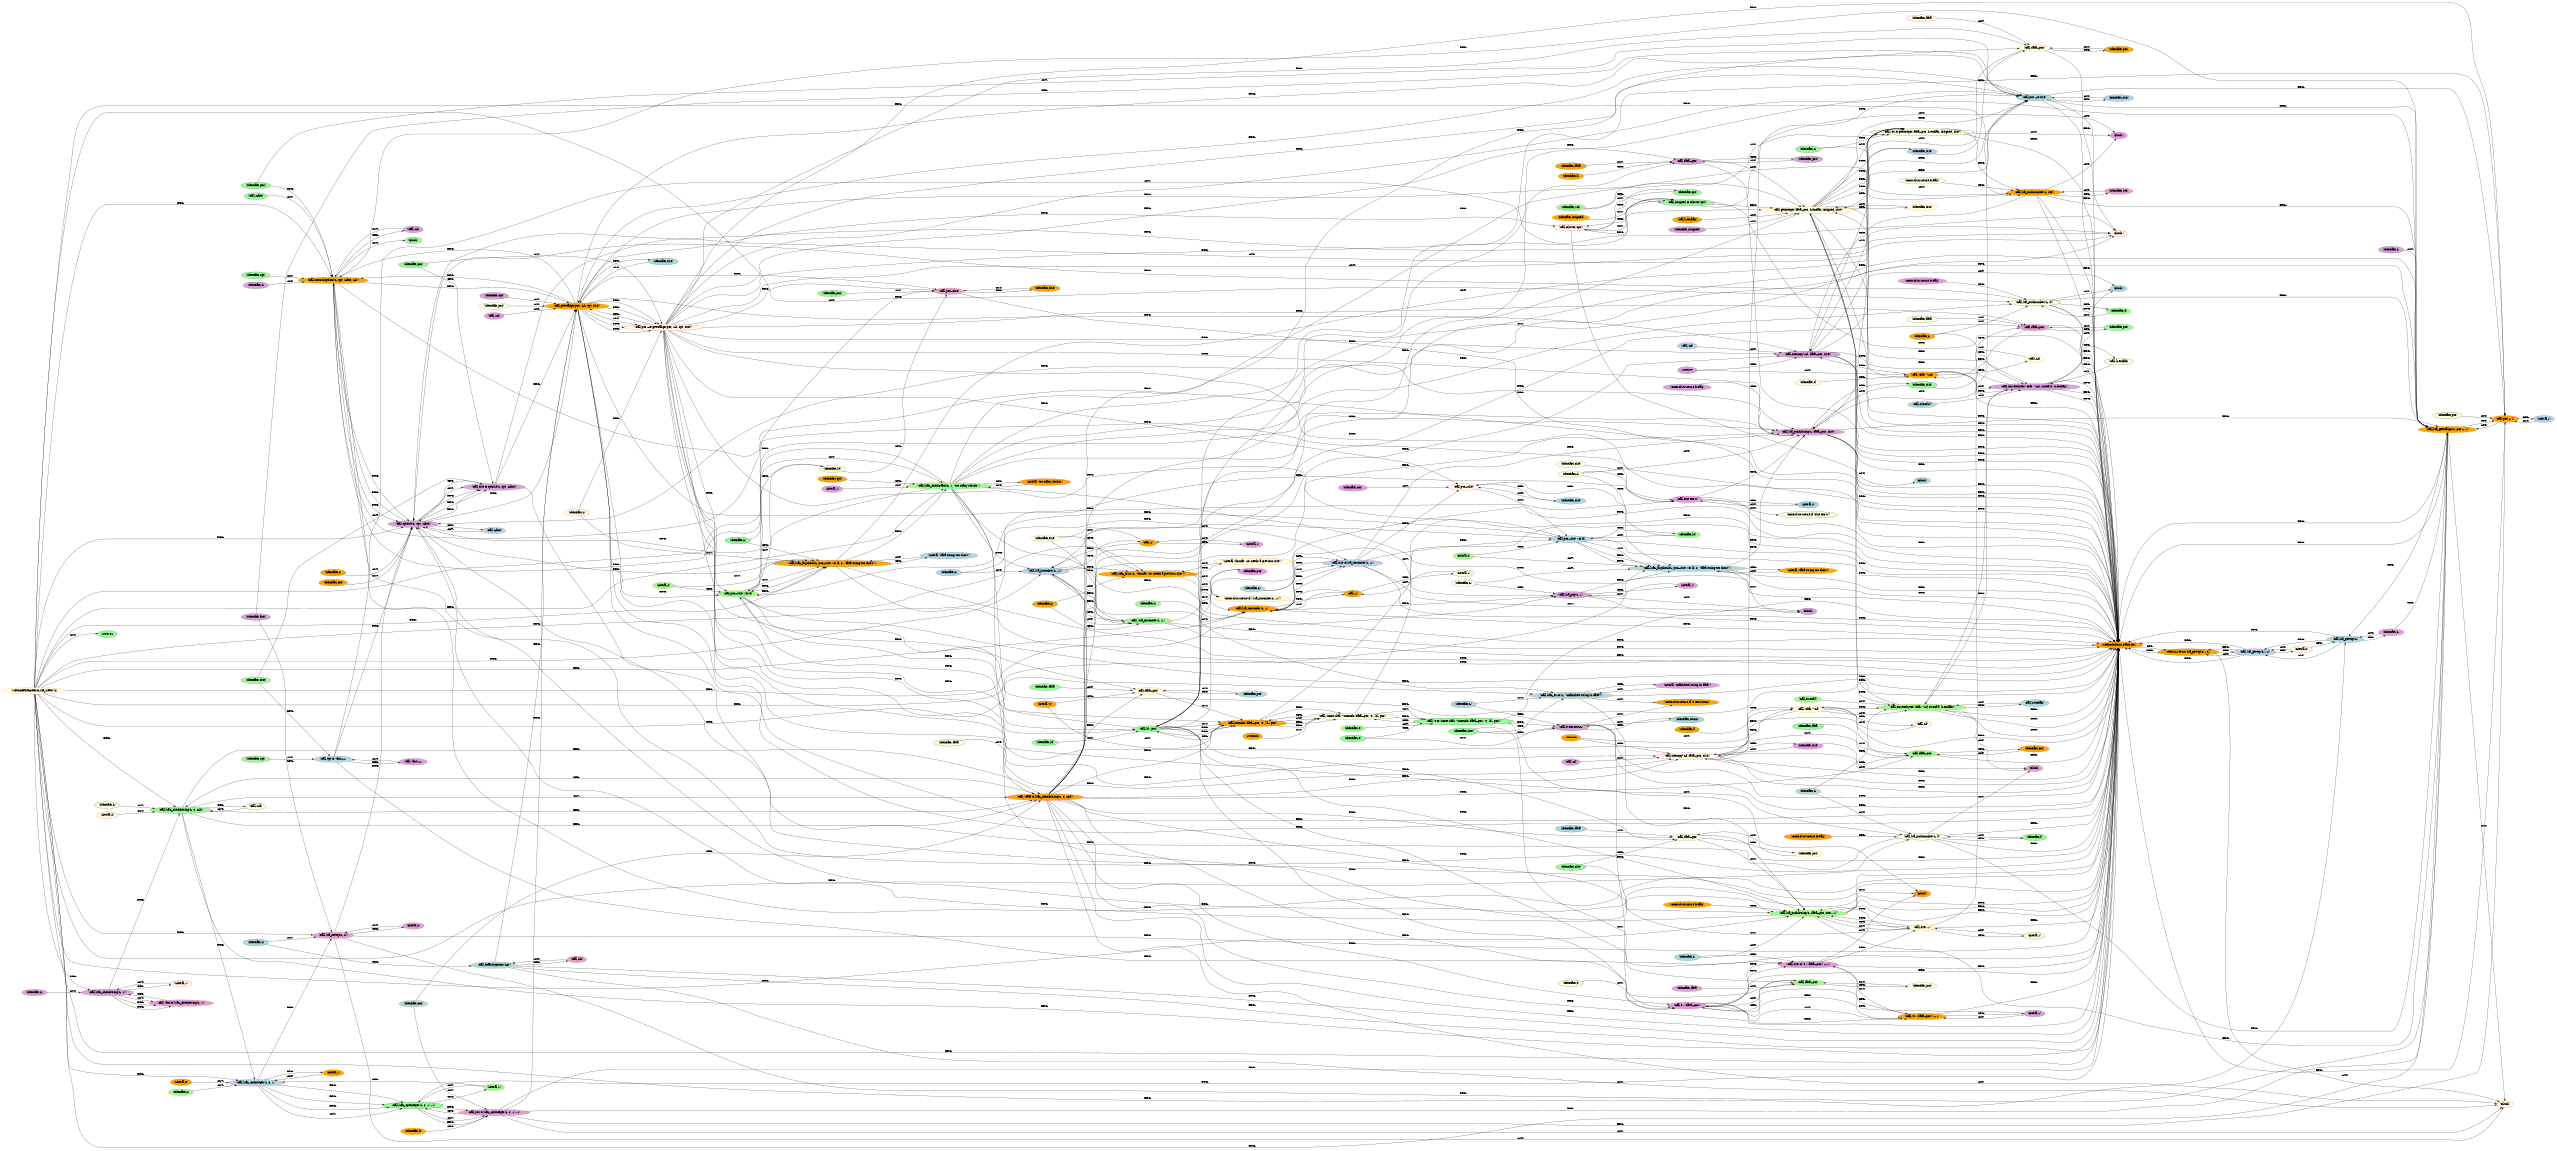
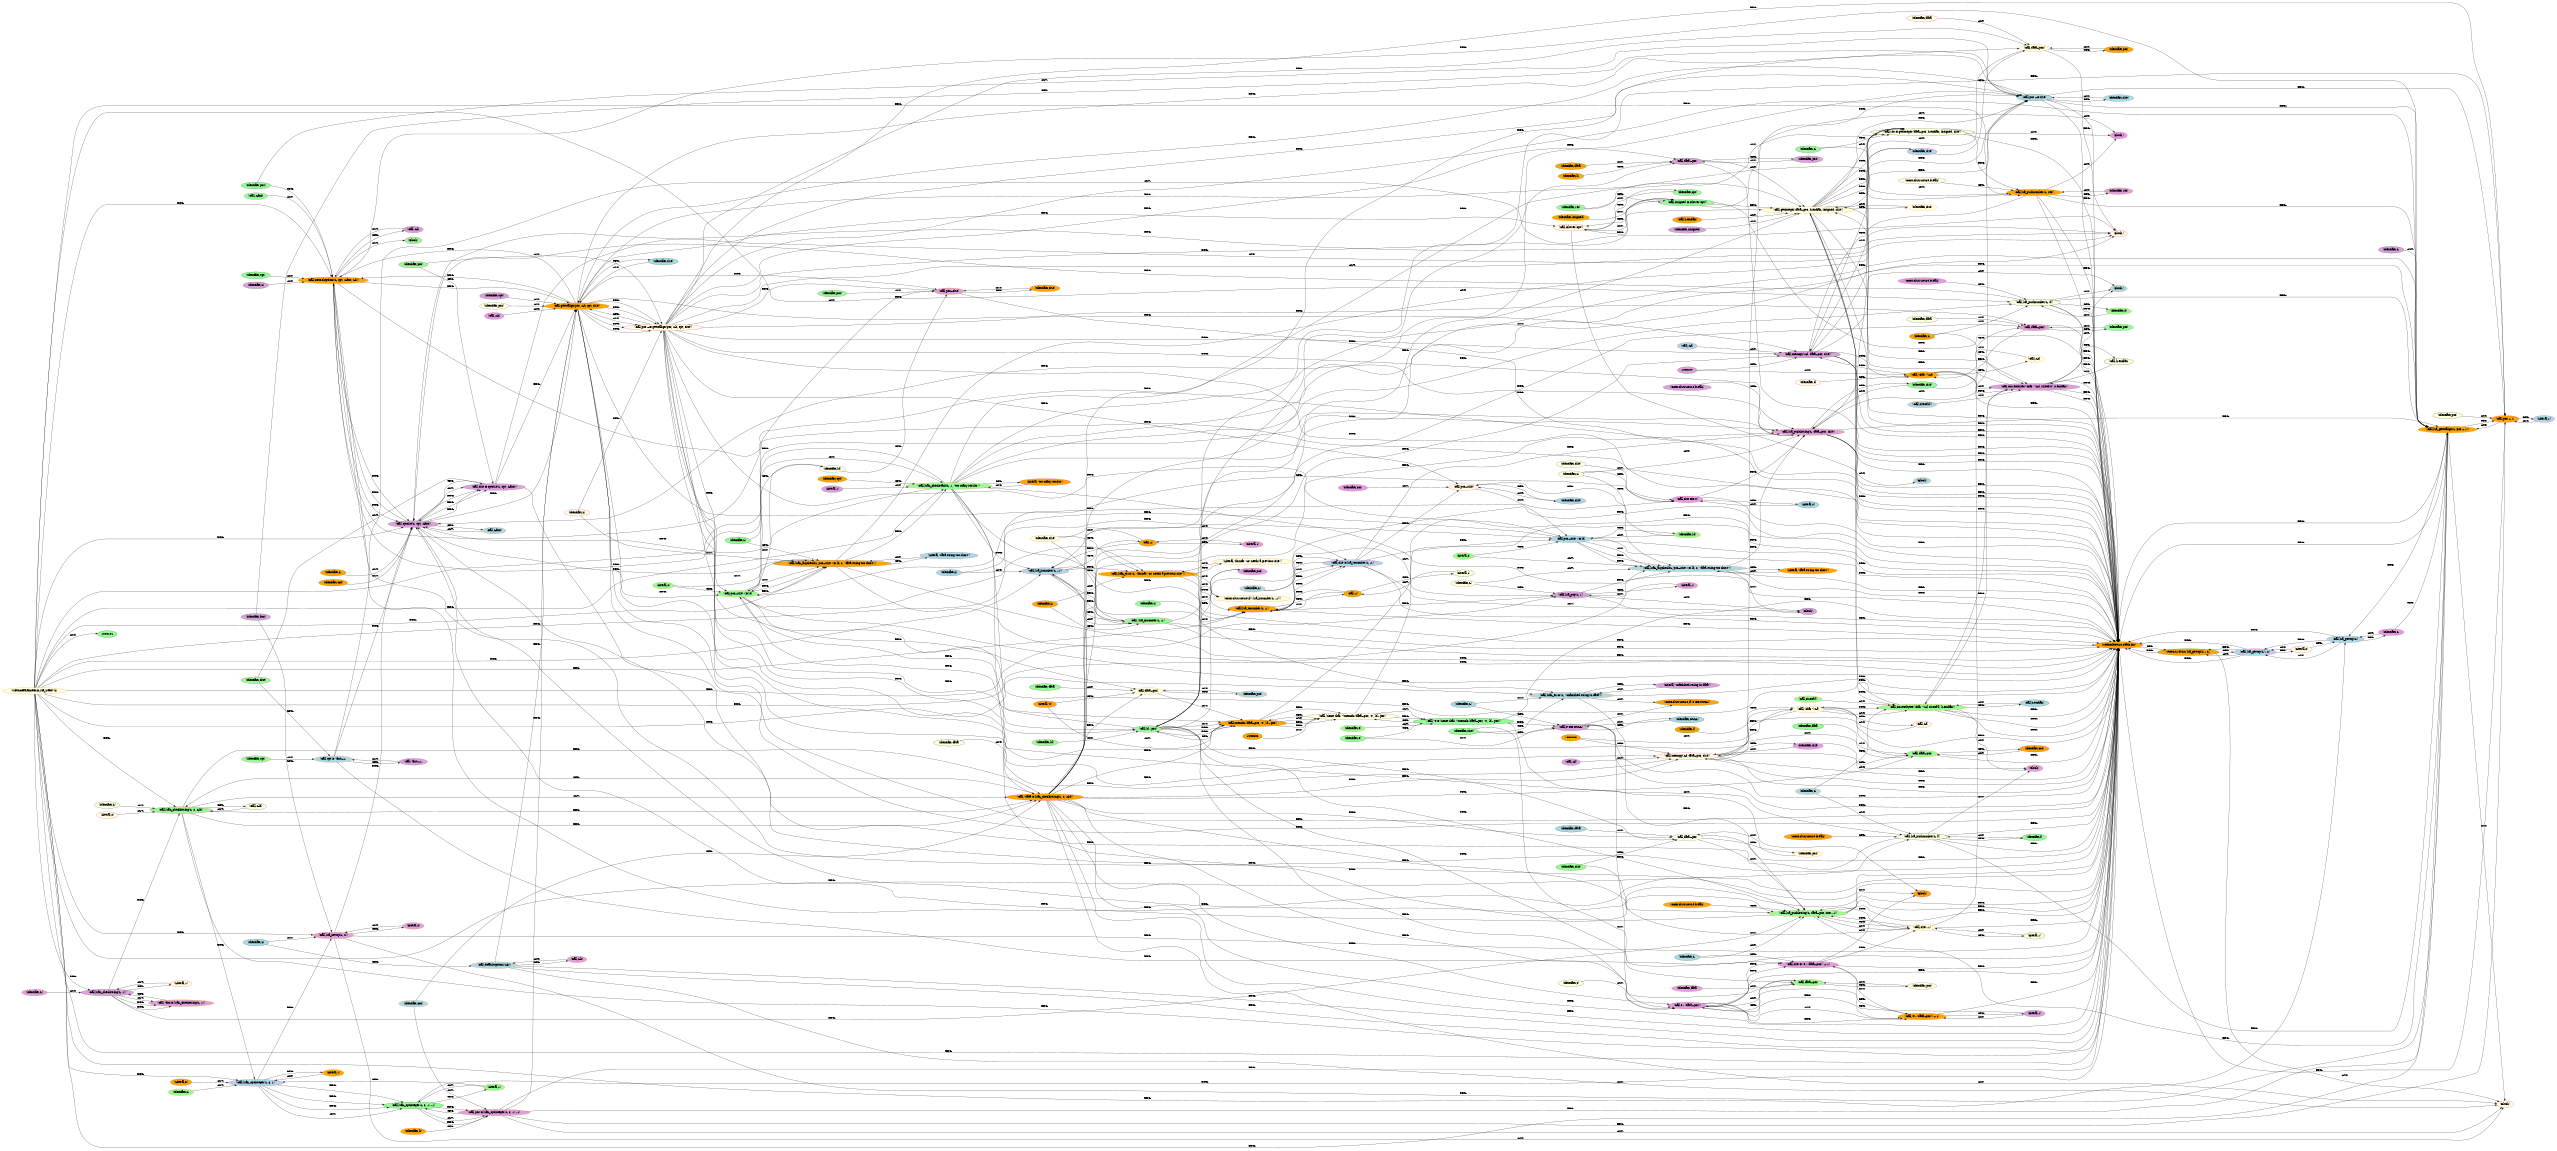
node "(ControlStructure,if (size == 0))": removed
edge "(Call,lua_pop(L, 1))" -> "(MethodReturn,static int)": label "DDG: " -> "CFG: "
edge "(MethodParameterIn,lua_State *L)" -> "(Call,lua_pushlstring(L, data+pos, size - 1))": now "(Call,luaL_checkstring(L, 1))" -> "(Call,lua_pushlstring(L, data+pos, size - 1))"
